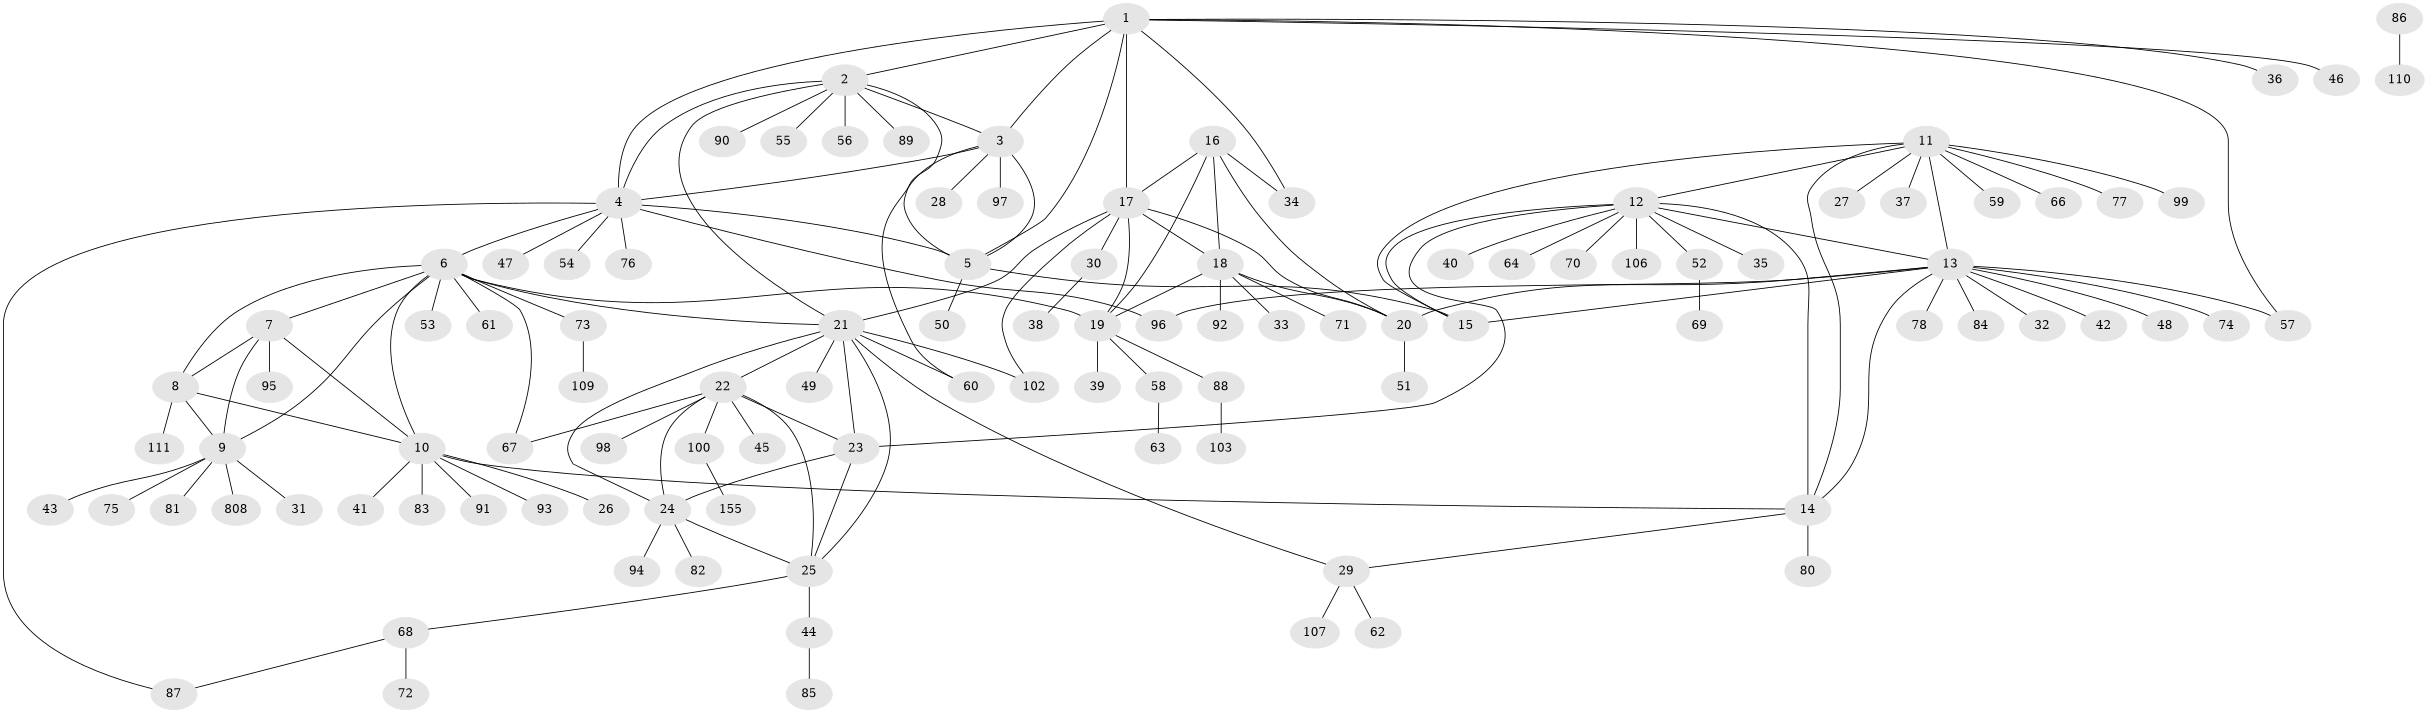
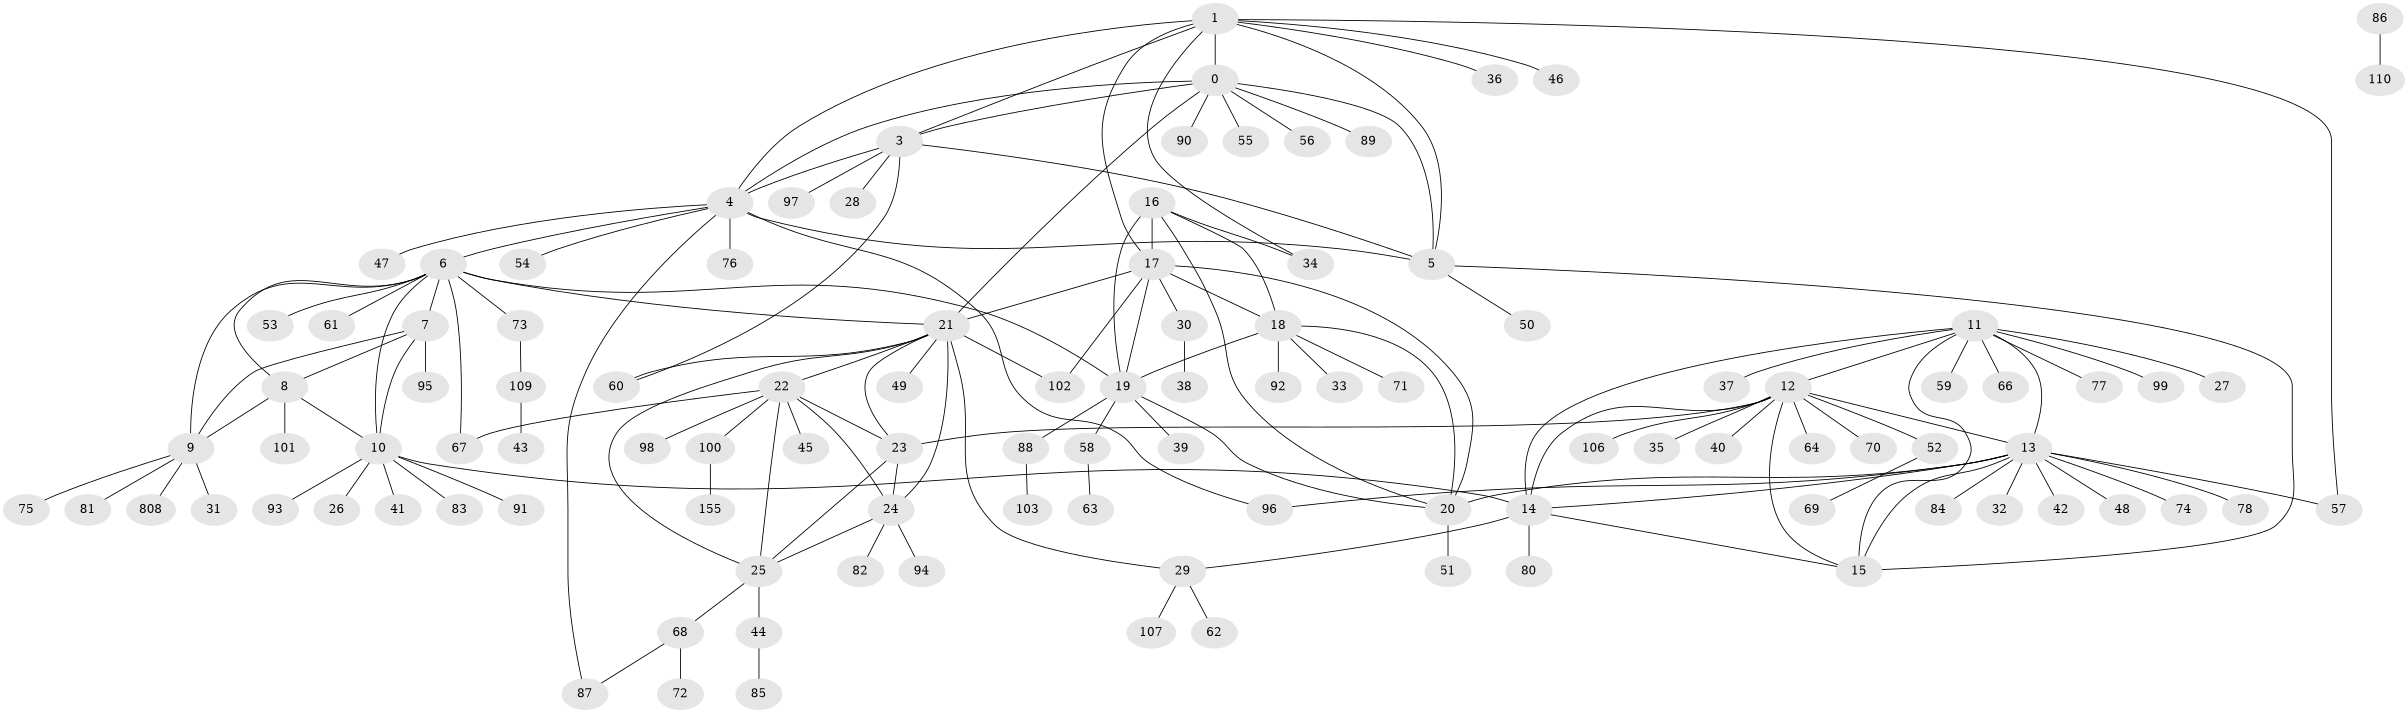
node "2": label "2" -> "0"
node "111": label "111" -> "101"
edge "9" -- "43": now "109" -- "43"
edge "19" -- "20": added
edge "14" -- "15": added
